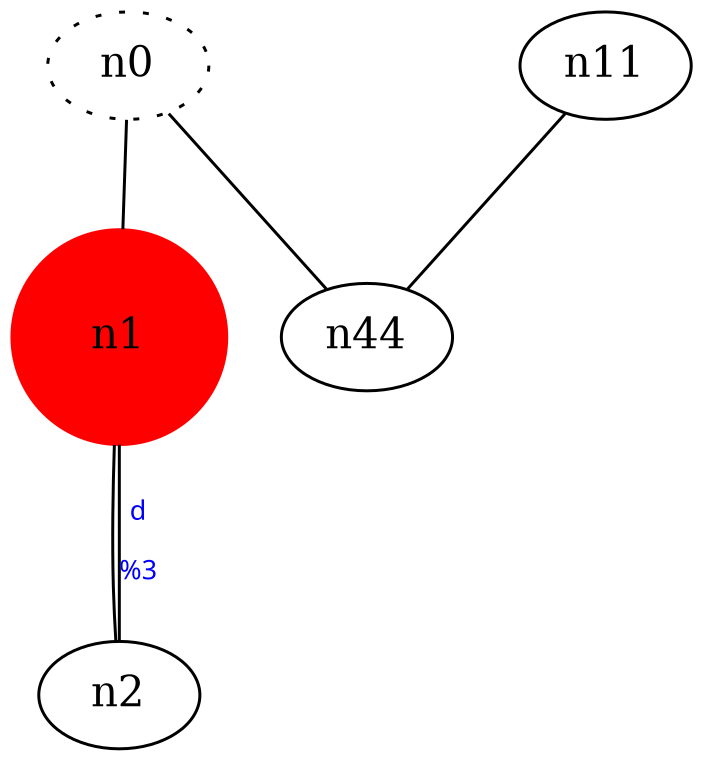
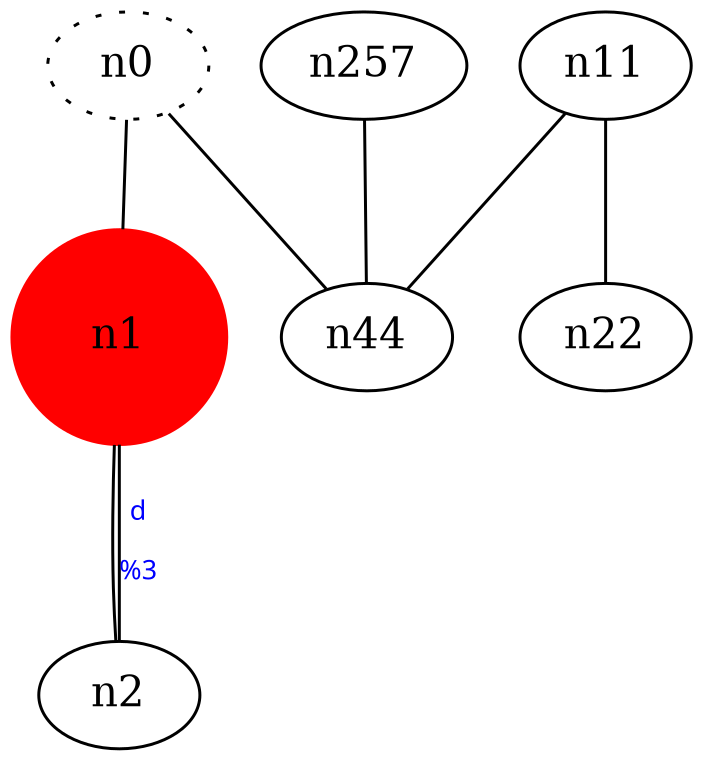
node "n257": added
node "n22": added
